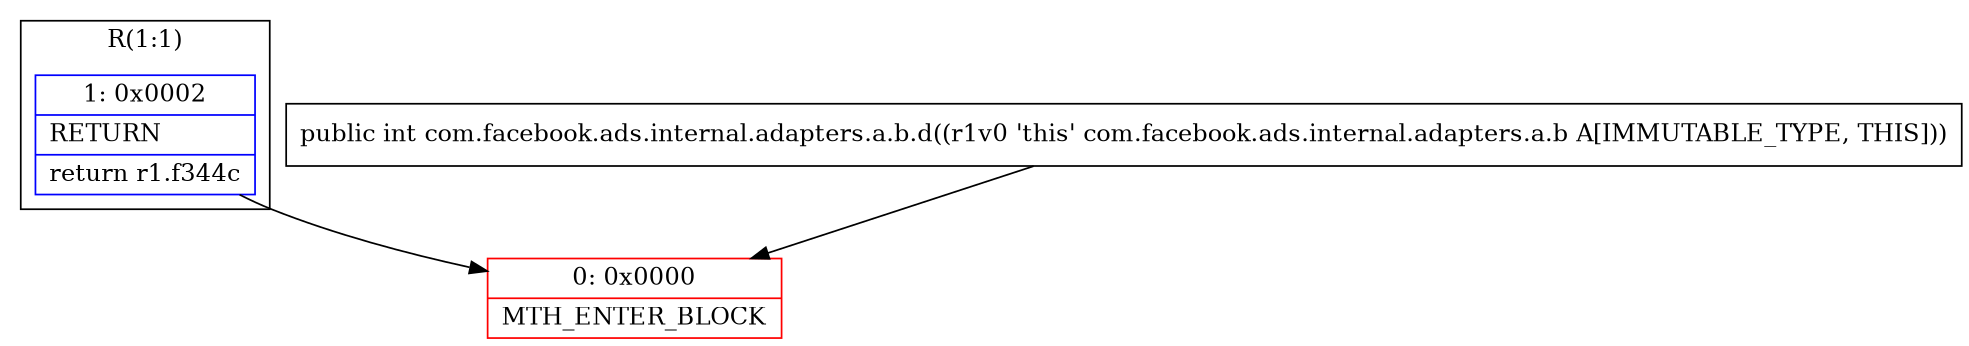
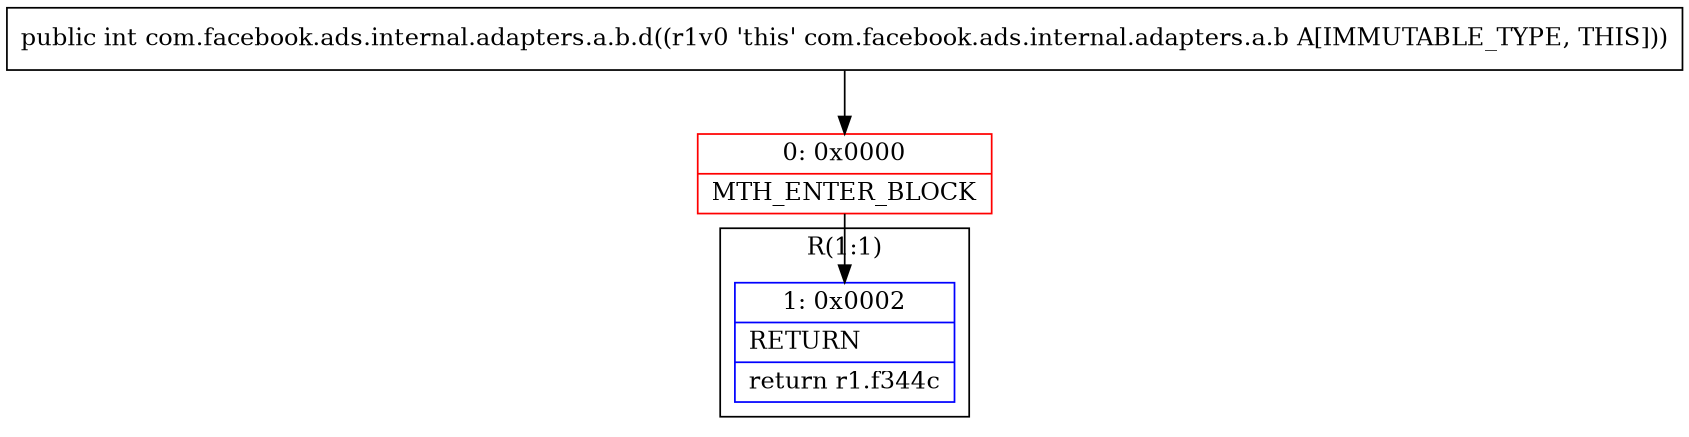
edge "1: 0x0002" -> "0: 0x0000": reversed
